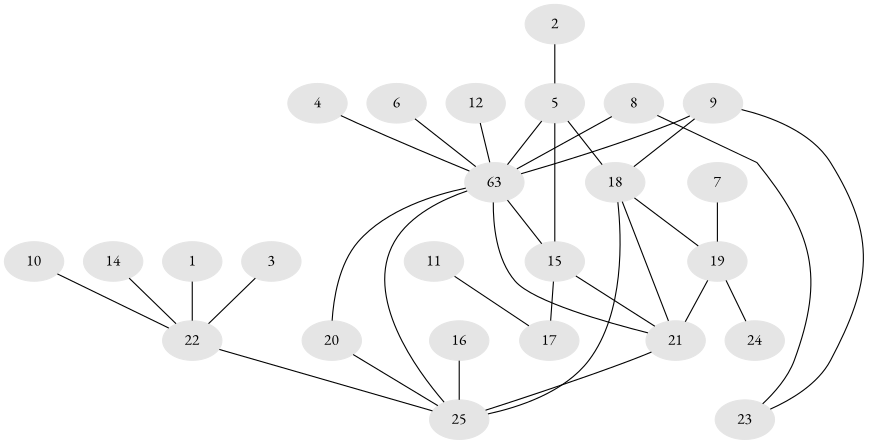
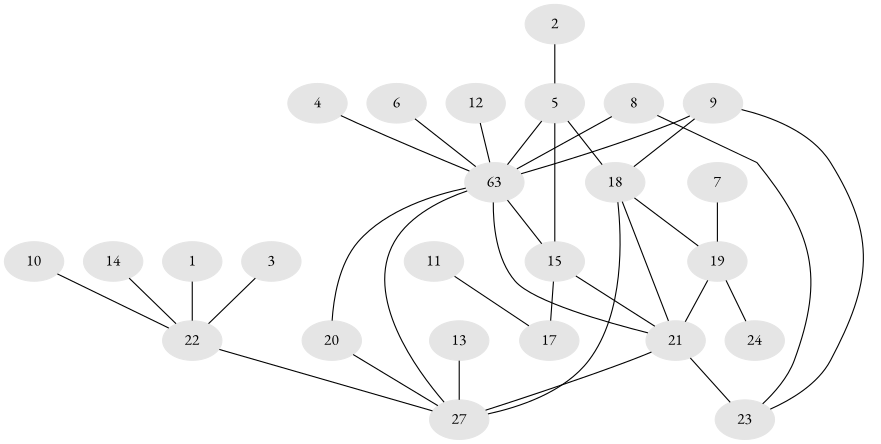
node "16": label "16" -> "13"
edge "21" -- "23": added
node "25": label "25" -> "27"
